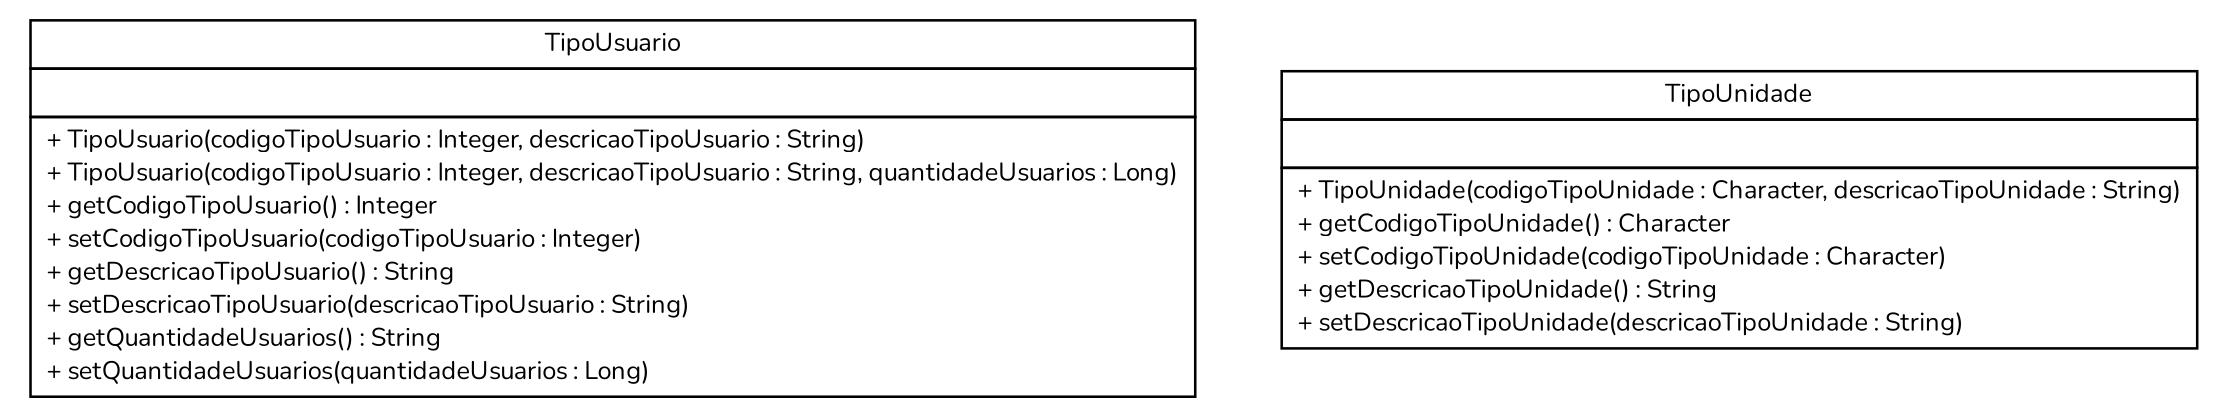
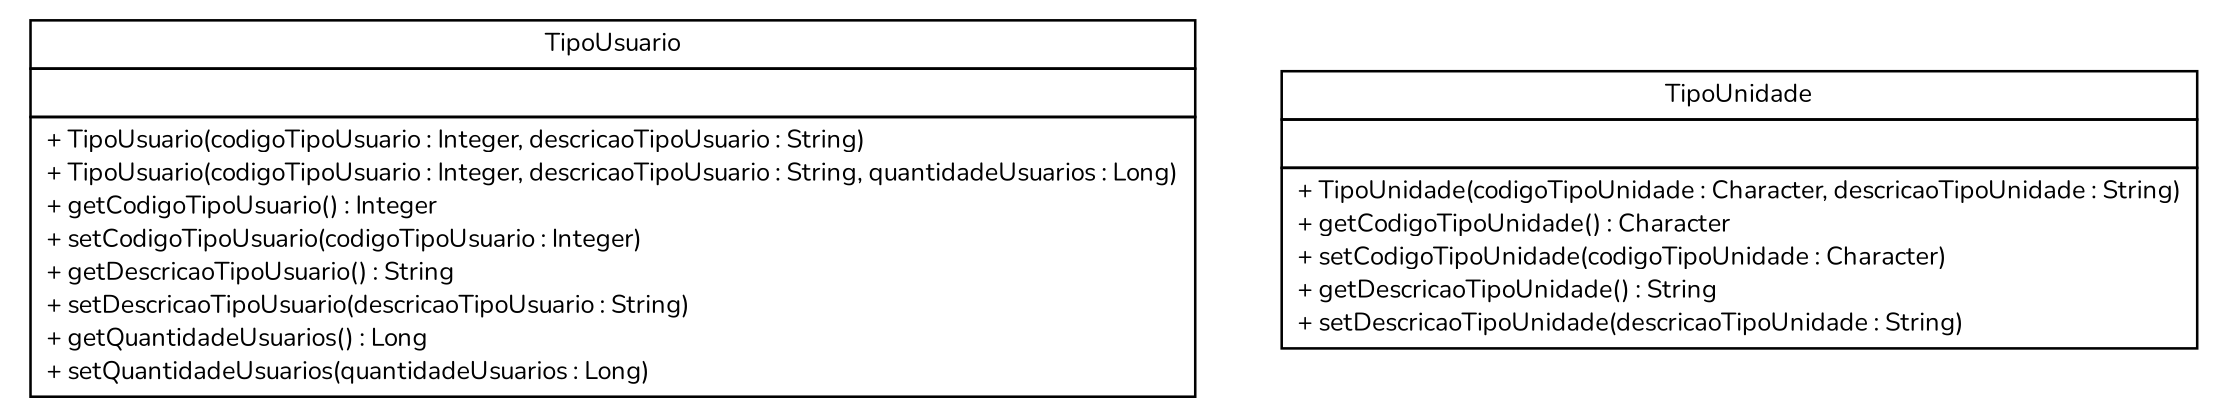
node "TipoUsuario": text "+ getQuantidadeUsuarios() : String" -> "+ getQuantidadeUsuarios() : Long"
